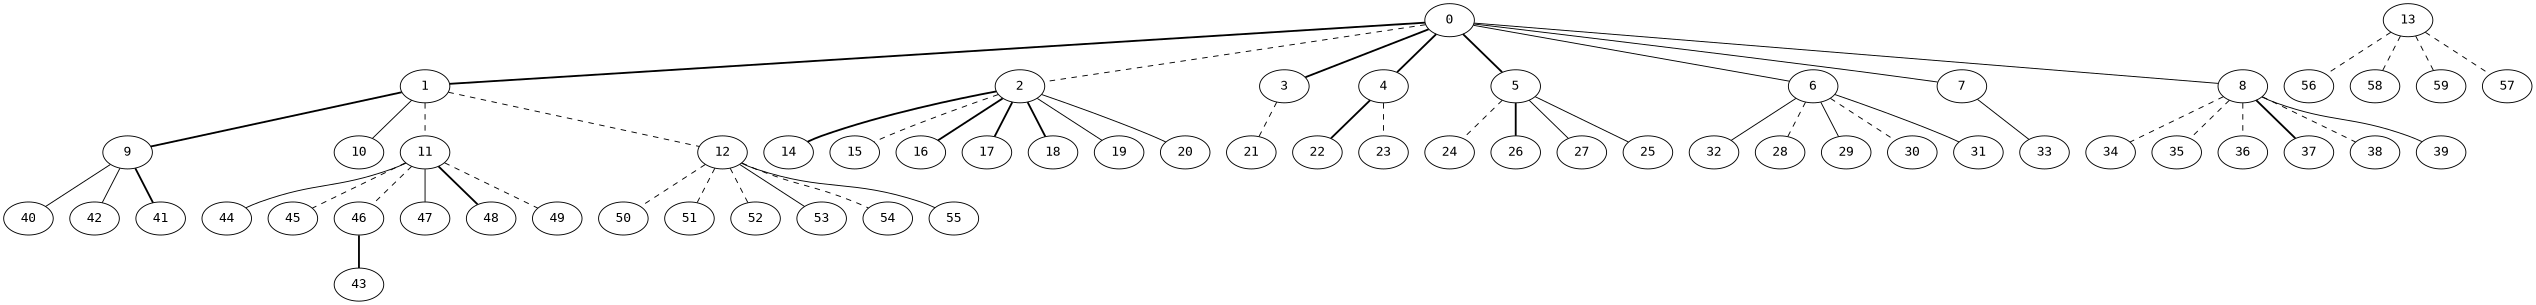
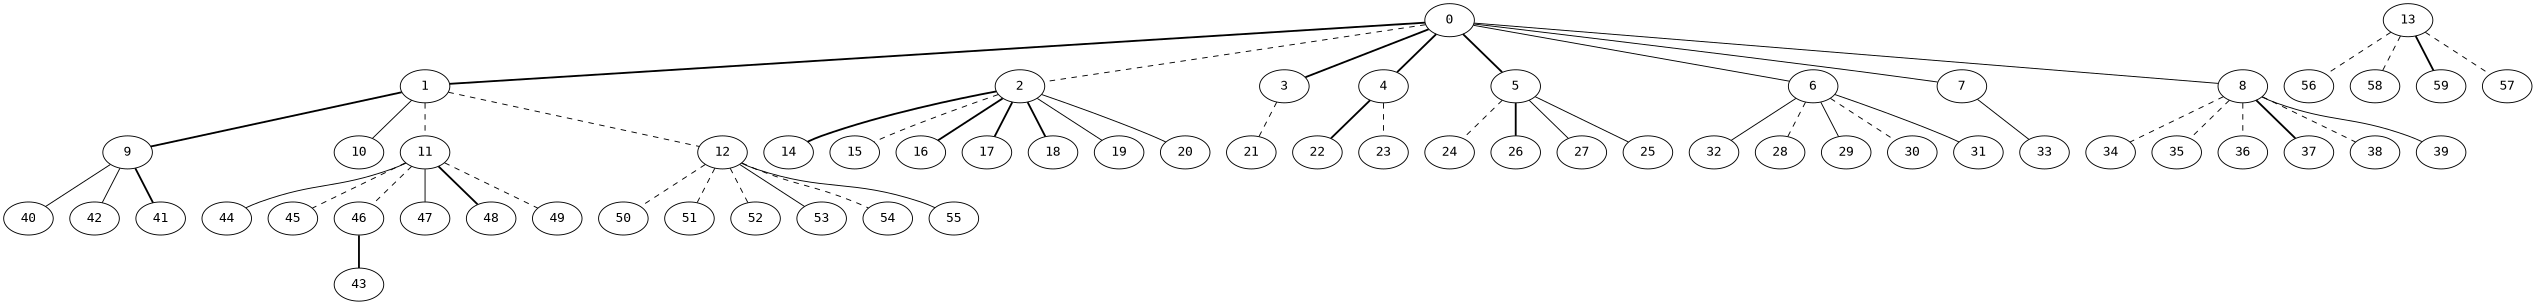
edge "13" -- "59": style dashed -> bold
